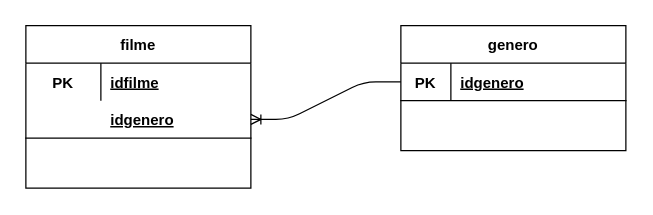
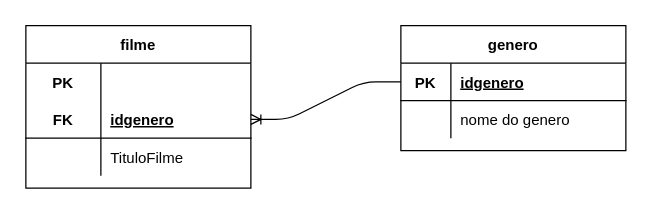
node "idfilme": removed
node "FK": added
node "nome do genero": added
node "TituloFilme": added
